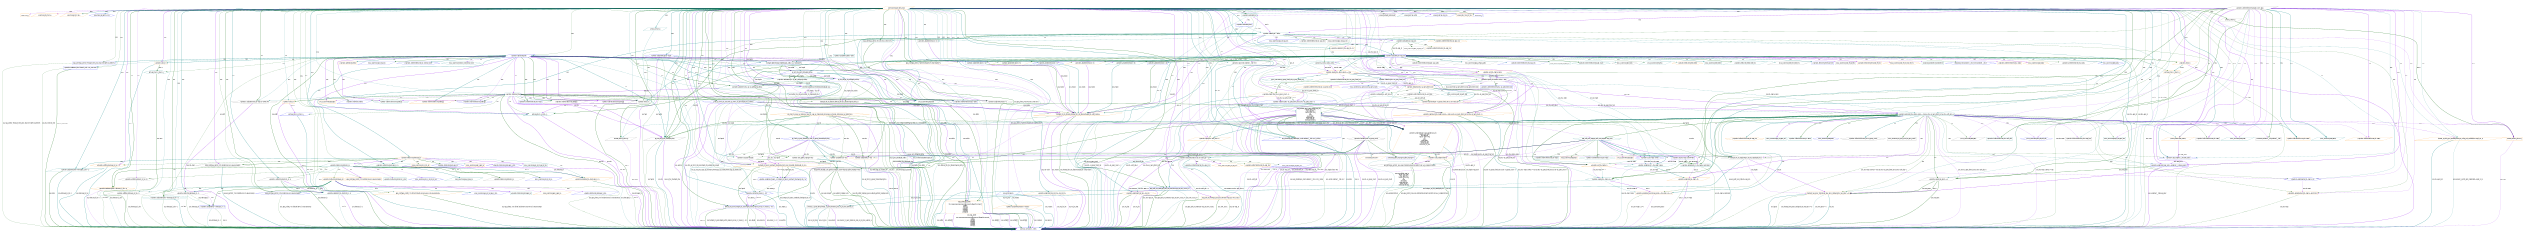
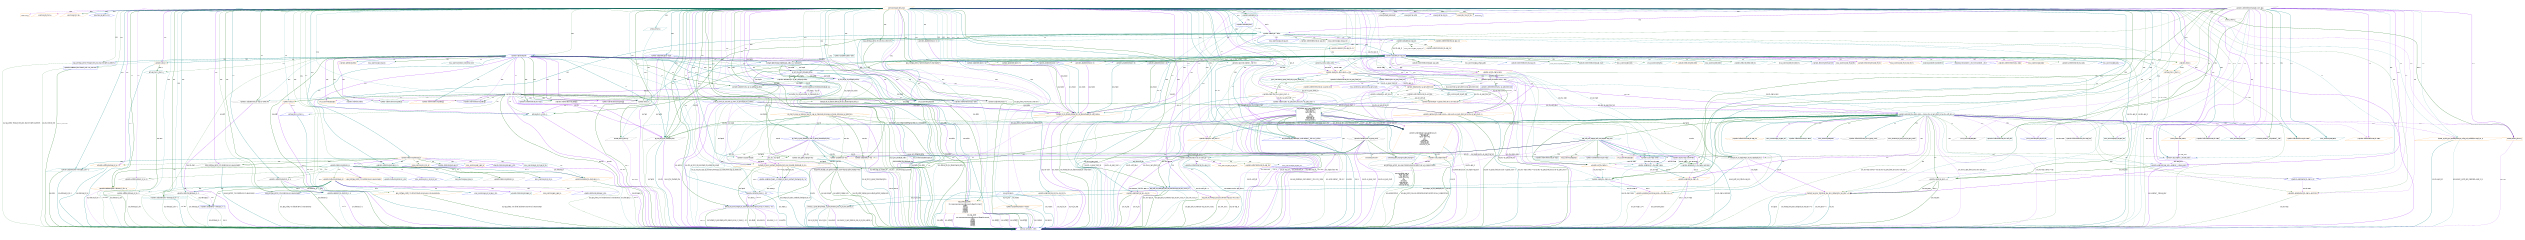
node "(<operator>.indirectFieldAccess,sta->timeout_next)": removed
